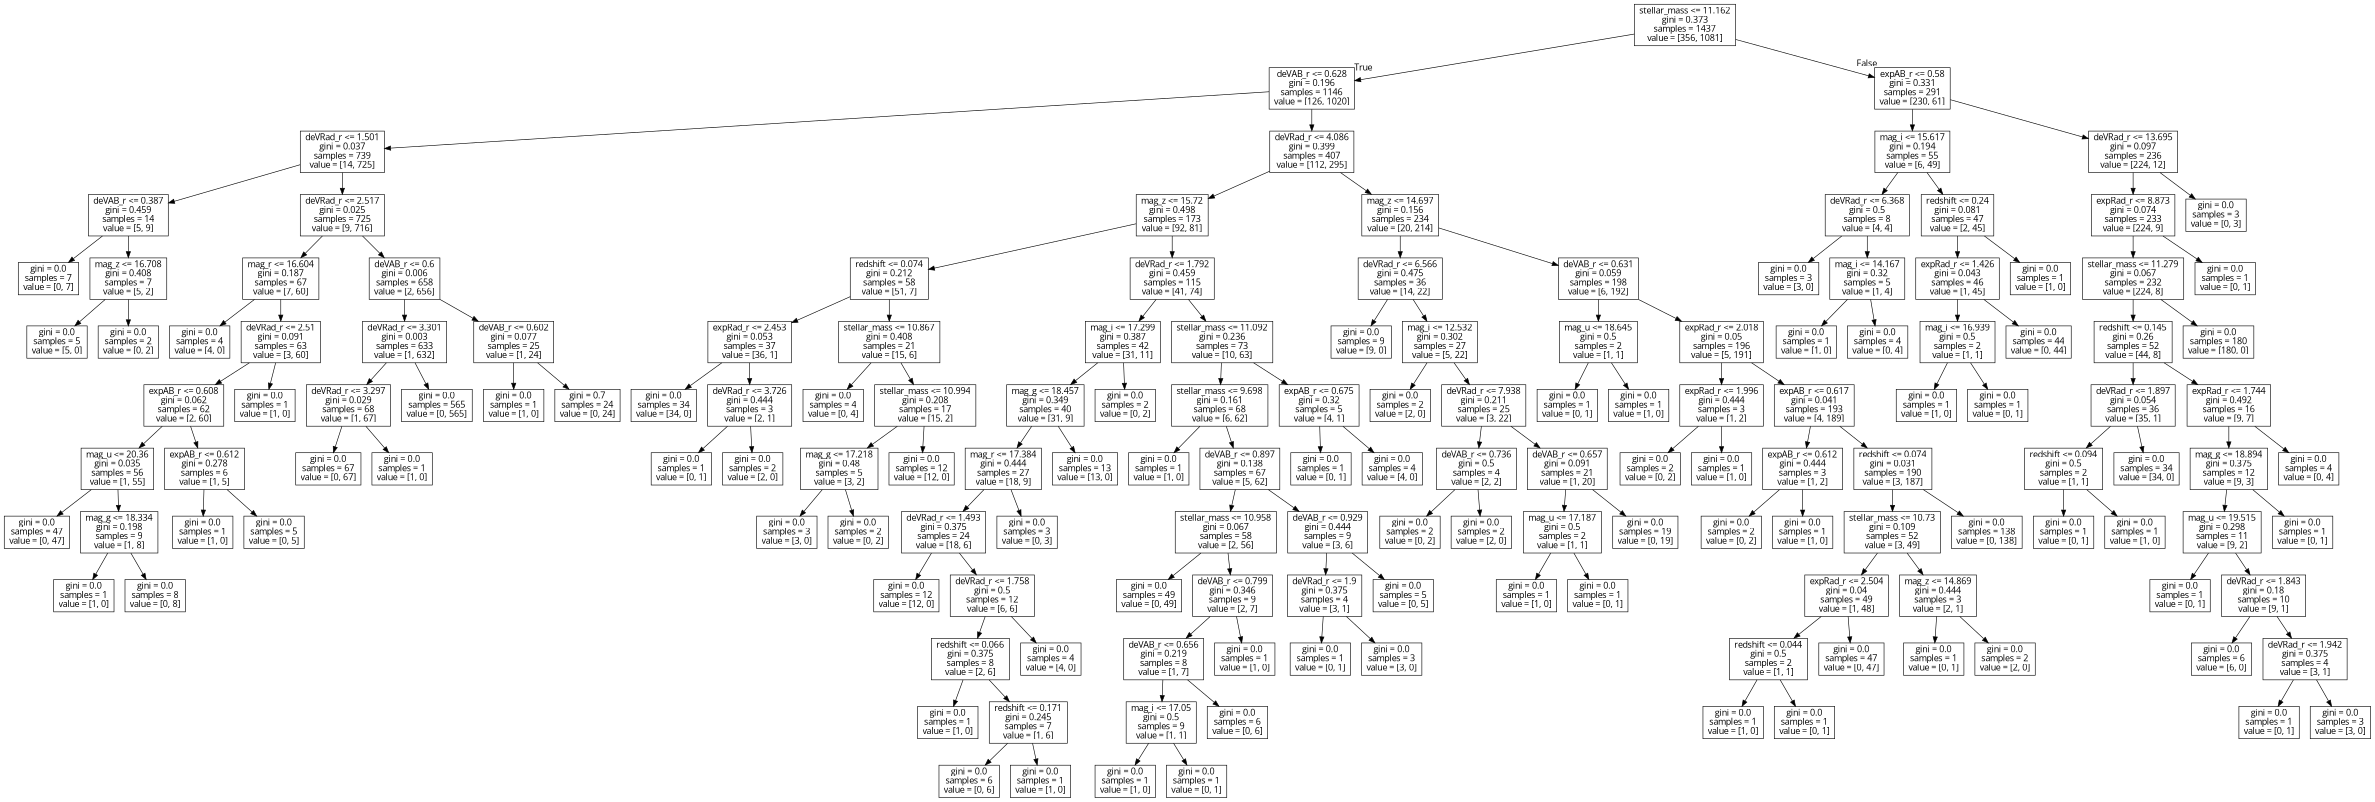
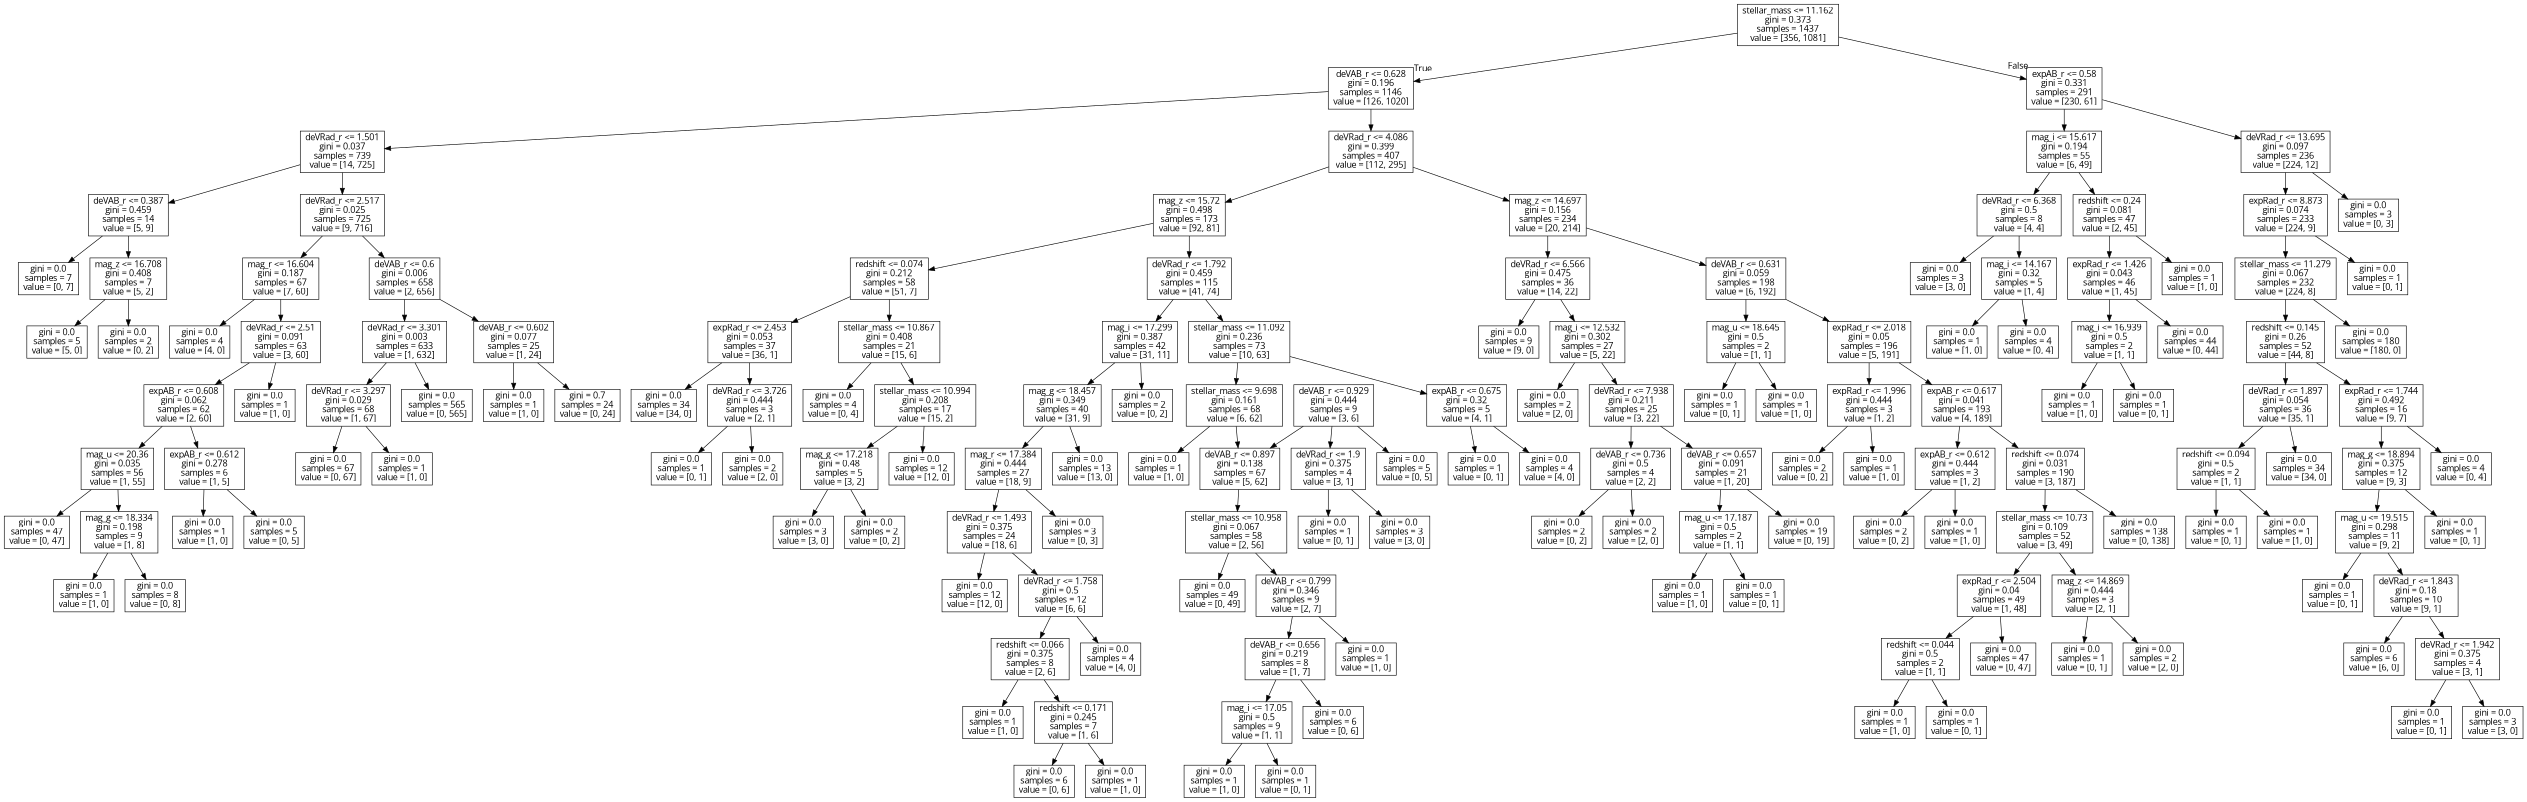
edge "deVAB_r <= 0.897 gini = 0.138 samples = 67 value = [5, 62]" -> "deVAB_r <= 0.929 gini = 0.444 samples = 9 value = [3, 6]": reversed
